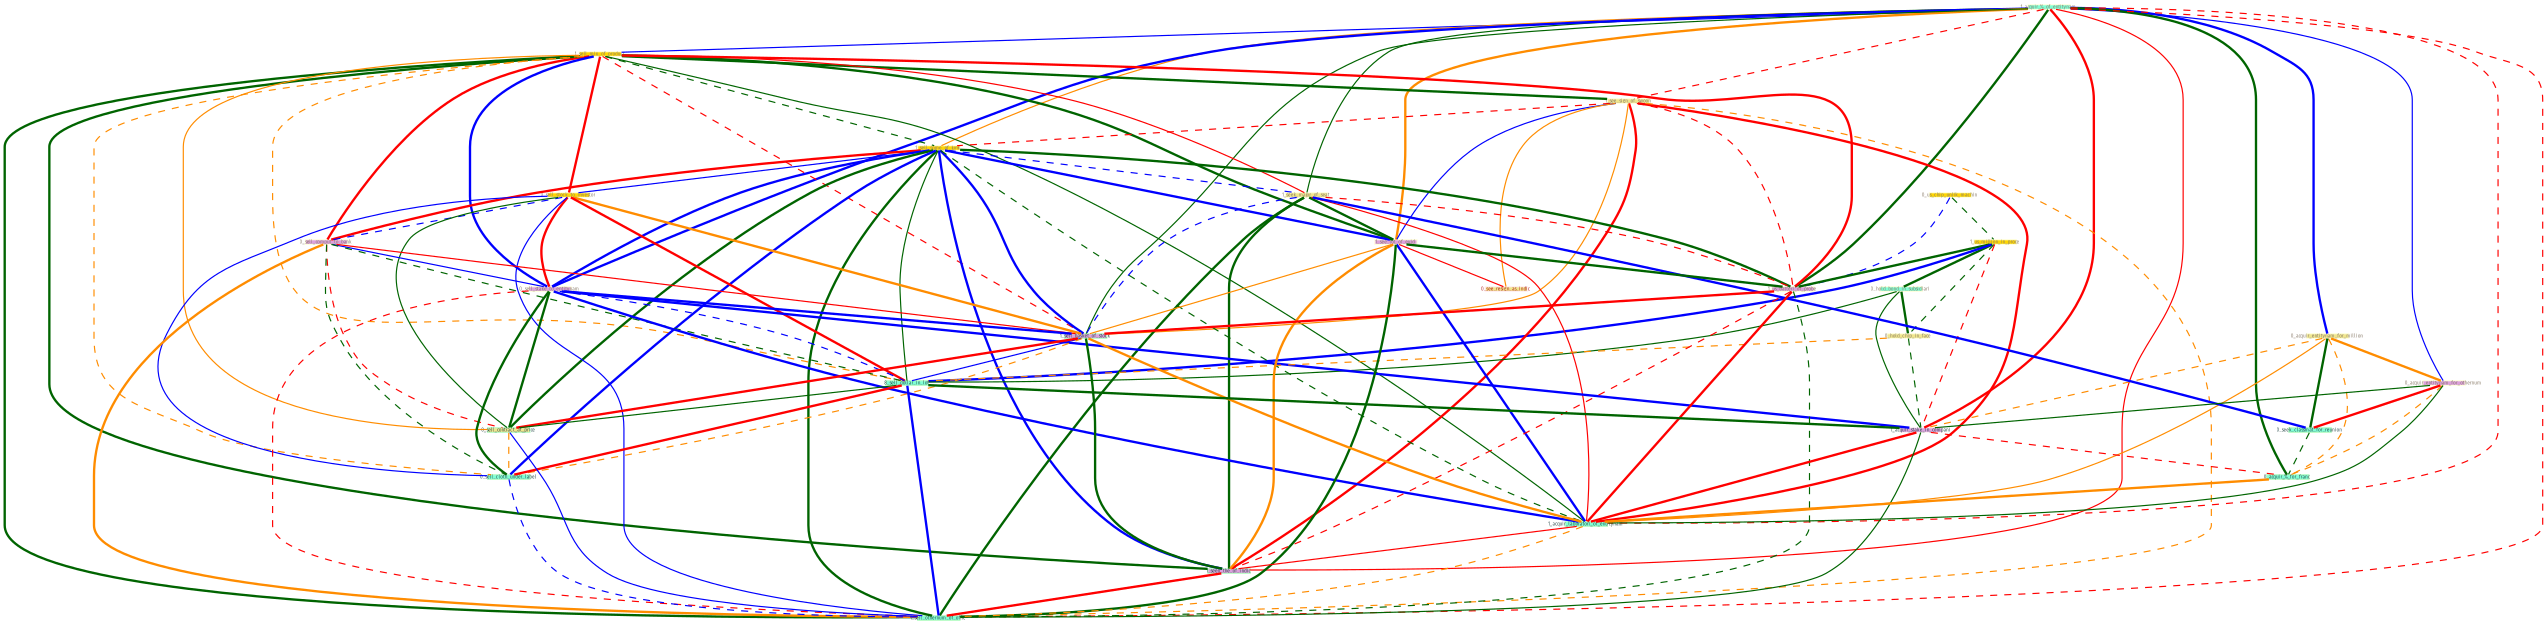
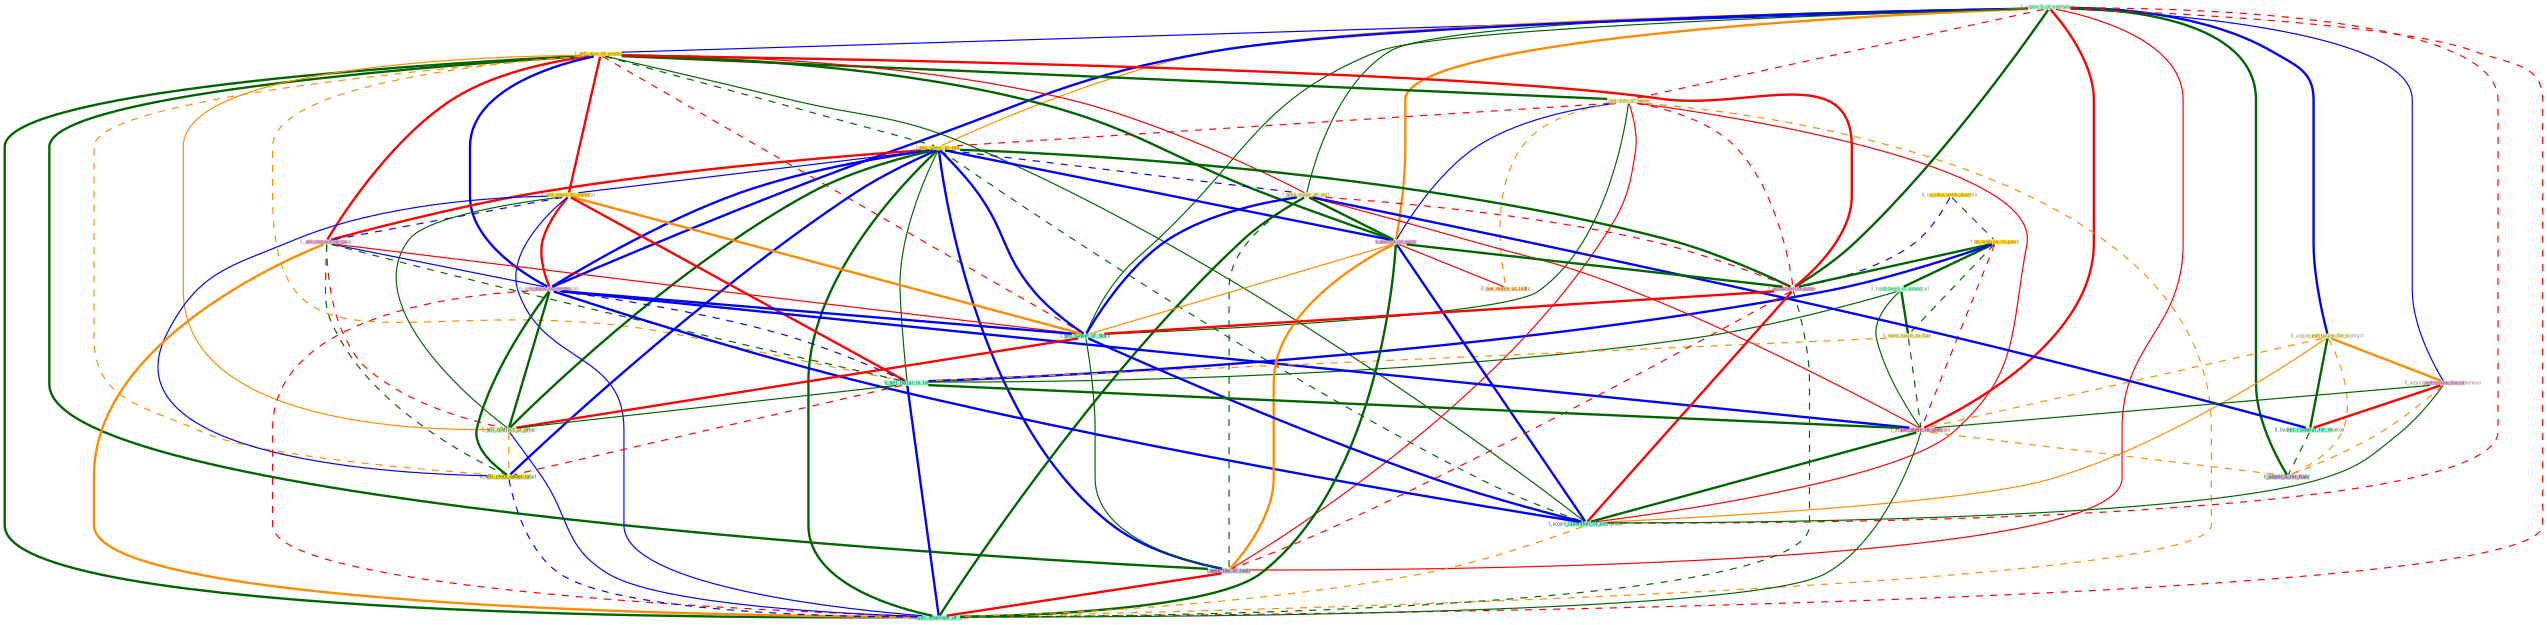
edge "1_see_sign_of_swoon" -- "0_see_resign_as_indic": style solid -> dashed
edge "1_seek_major_of_seat" -- "1_sell_basket_of_stock": style dashed -> bold
edge "1_seek_major_of_seat" -- "1_acquir_laboratori_of_entitynam": now "1_seek_major_of_seat" -- "1_acquir_stake_in_compani"
edge "1_see_sign_of_swoon" -- "1_sell_basket_of_stock": color darkorange -> darkgreen
edge "1_see_sign_of_swoon" -- "1_acquir_laboratori_of_entitynam": style bold -> solid
node "1_sell_basket_of_stock": fillcolor plum -> aquamarine
node "0_hold_chip_in_face": label "0_hold_chip_in_face" -> "0_hold_coalit_in_face"
node "0_acquir_entitynam_for_million": label "0_acquir_entitynam_for_million" -> "0_acquir_entitynam_for_contract"
edge "1_seek_major_of_seat" -- "1_seen_the_of_indic": style bold -> dashed
edge "1_sell_basket_of_stock" -- "8_sell_dollar_in_lot": removed
edge "1_see_sign_of_swoon" -- "1_seen_the_of_indic": style bold -> solid
edge "1_sell_basket_of_stock" -- "0_sell_cloth_under_label": removed
edge "8_sell_dollar_in_lot" -- "0_sell_cloth_under_label": style bold -> dashed
node "1_acquir_stake_in_compani": fontcolor #2f4f4f -> #b22222
node "0_seek_classmat_for_reunion": label "0_seek_classmat_for_reunion" -> "0_basket_classmat_for_reunion"
edge "1_sell_basket_of_stock" -- "1_acquir_laboratori_of_entitynam": color darkorange -> blue
edge "1_acquir_stake_in_compani" -- "0_acquir_%_for_franc": color red -> darkorange
node "0_sell_cloth_under_label": fillcolor aquamarine -> gold
edge "1_acquir_stake_in_compani" -- "1_acquir_laboratori_of_entitynam": color red -> darkgreen
node "0_acquir_%_for_franc": fillcolor aquamarine -> plum
edge "1_sell_basket_of_stock" -- "1_seen_the_of_indic": style bold -> solid
edge "0_acquir_%_for_franc" -- "1_acquir_laboratori_of_entitynam": removed
edge "1_acquir_laboratori_of_entitynam" -- "1_seen_the_of_indic": removed
node "1_sell_othernum_of_offic": label "1_sell_othernum_of_offic" -> "1_resign_othernum_of_offic"
